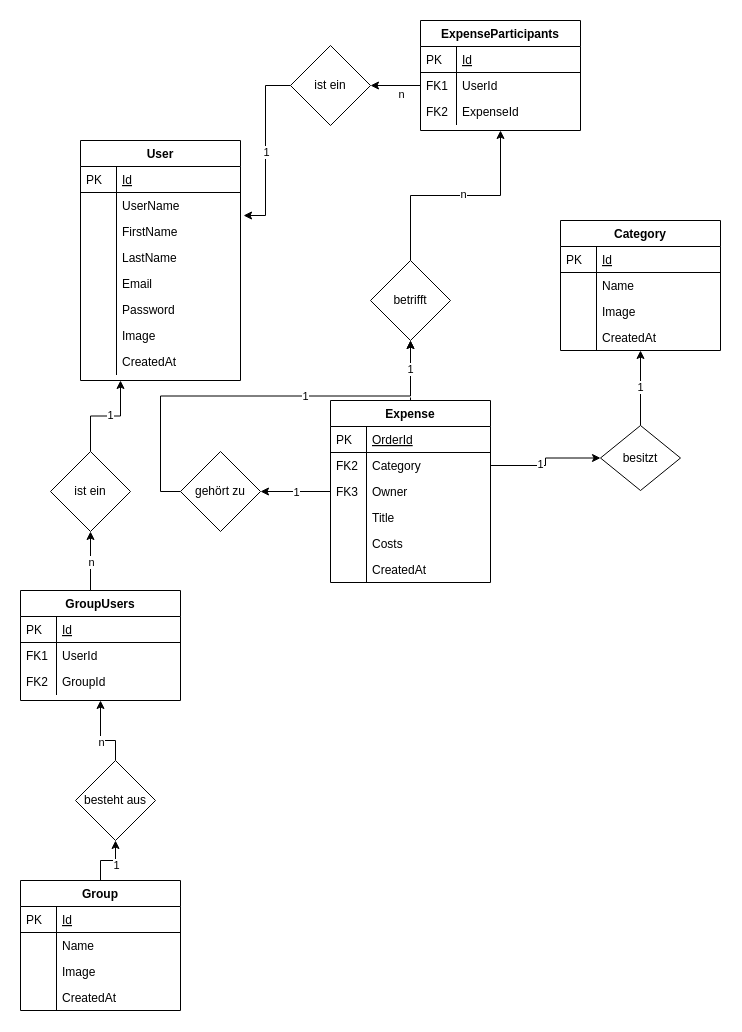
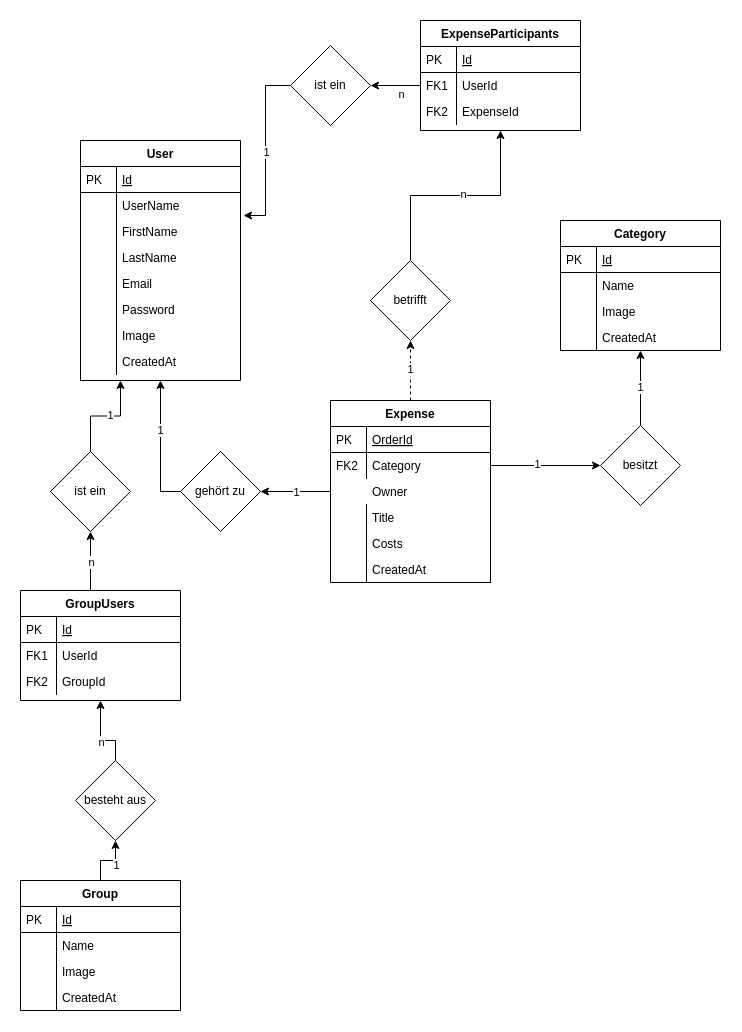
edge "gehört zu" -> "betrifft": now "gehört zu" -> "User"
node "besitzt": size 80x65 -> 80x80
node "FK3": removed
